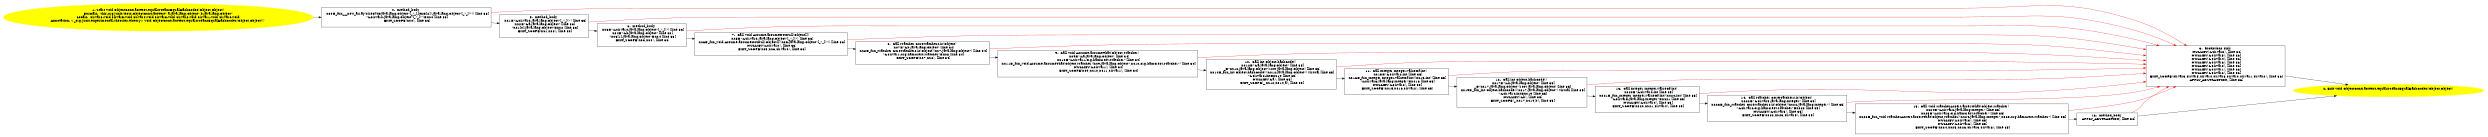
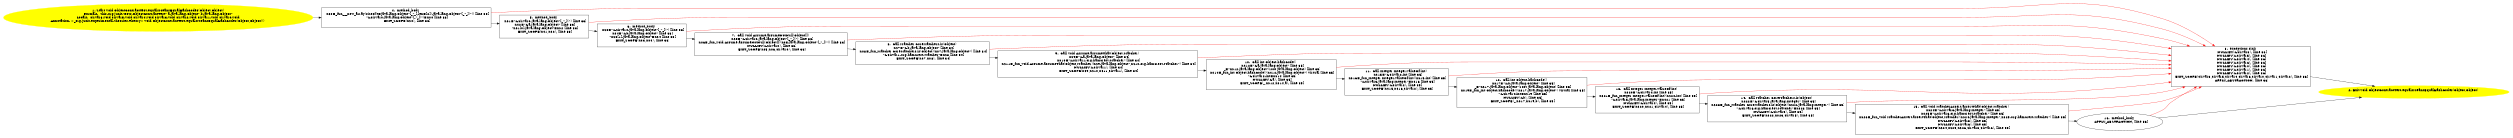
node "16:  method_body APPLY_ABSTRACTION; [line 36]": shape box -> ellipse
